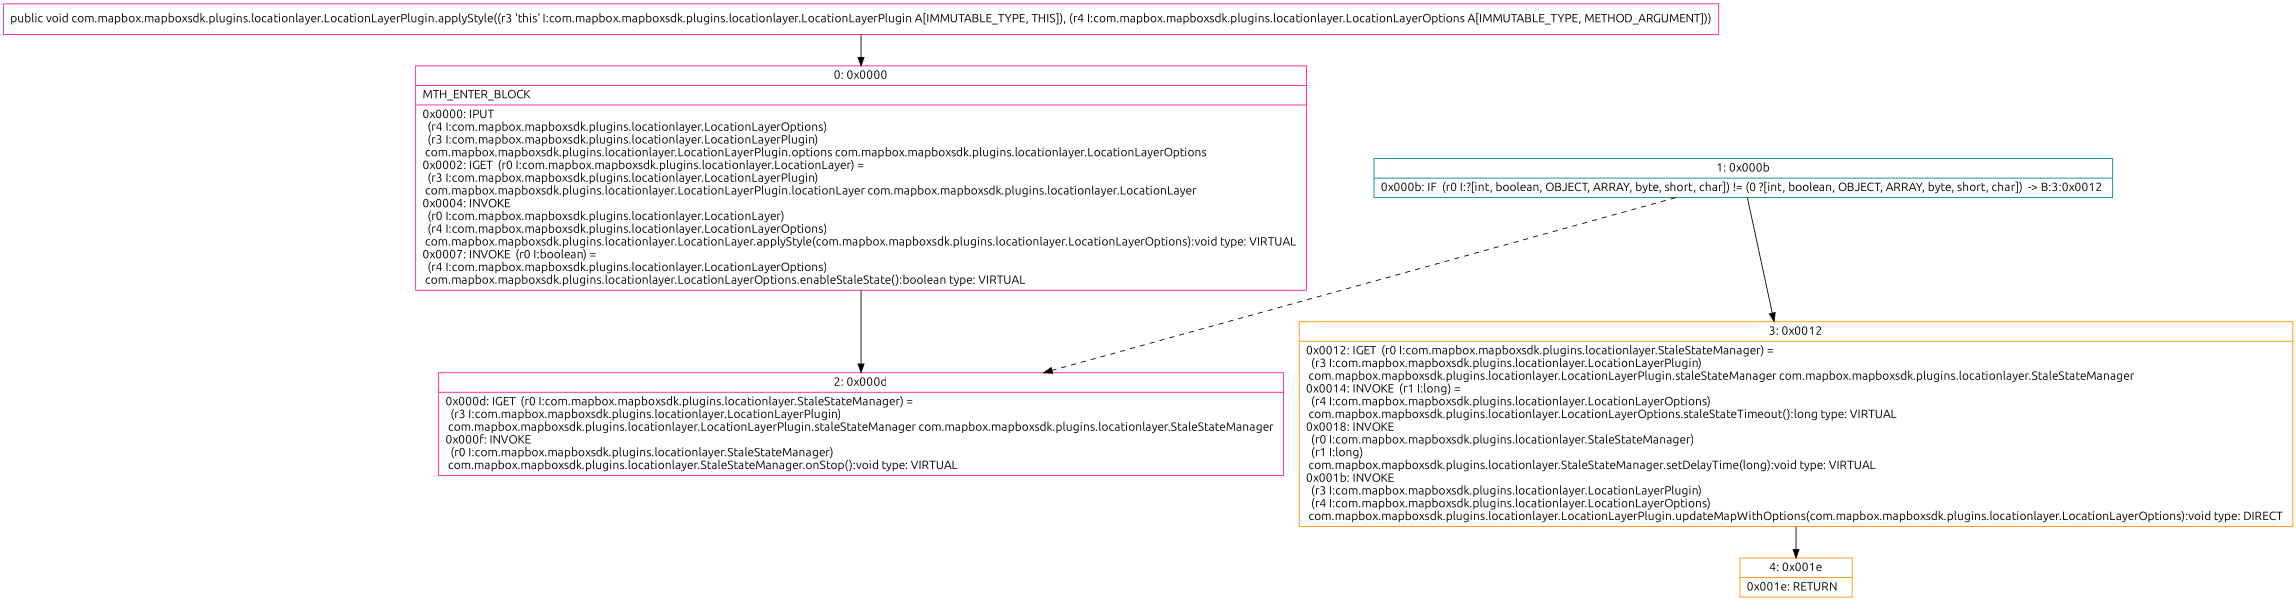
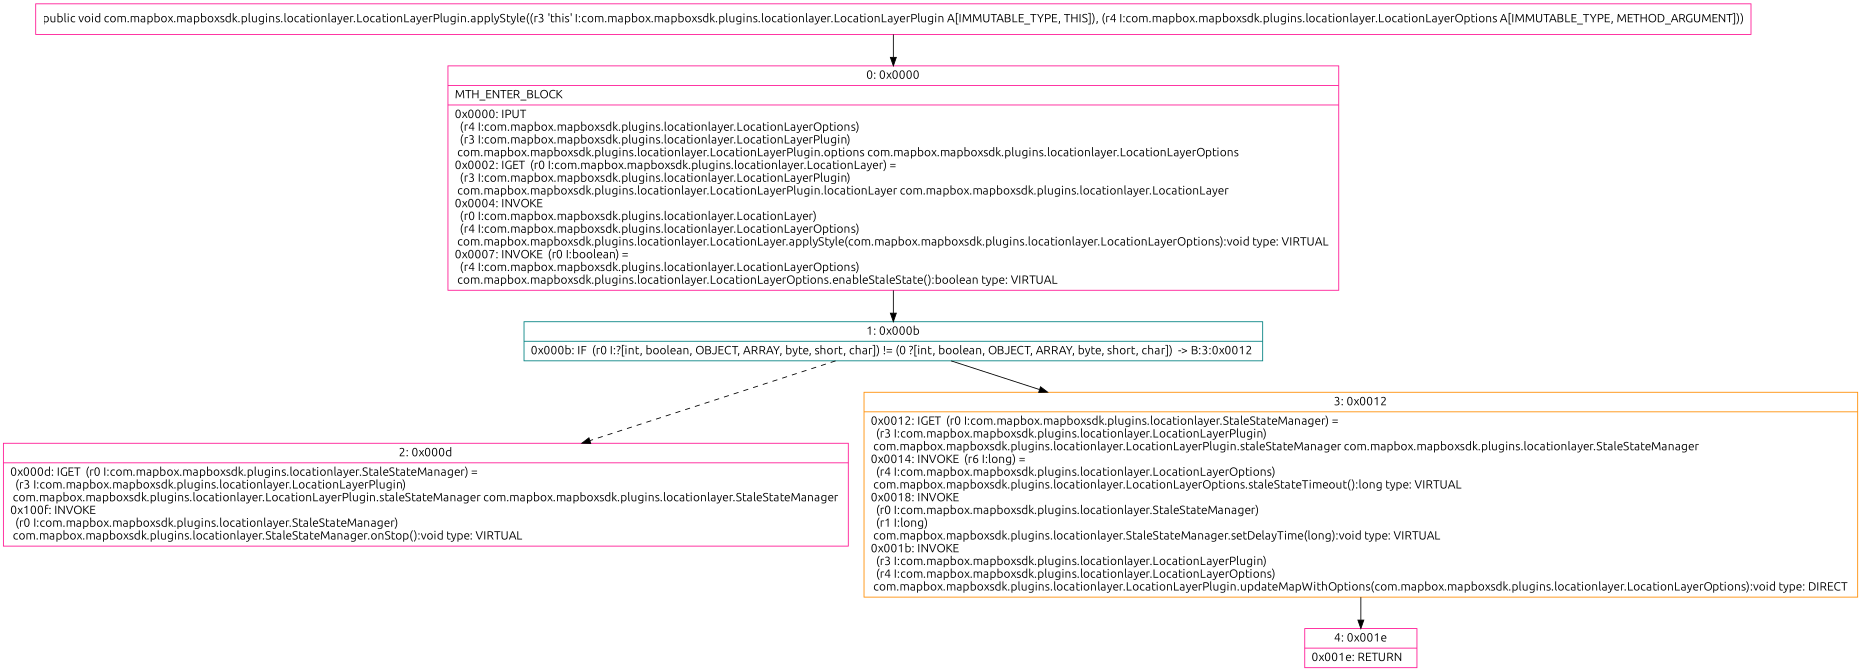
edge "0: 0x0000" -> "2: 0x000d": now "0: 0x0000" -> "1: 0x000b"
node "3: 0x0012": text "0x0014: INVOKE  (r1 I:long) =" -> "0x0014: INVOKE  (r6 I:long) ="
node "2: 0x000d": text "0x000f: INVOKE" -> "0x100f: INVOKE"
node "4: 0x001e": color darkorange -> deeppink
